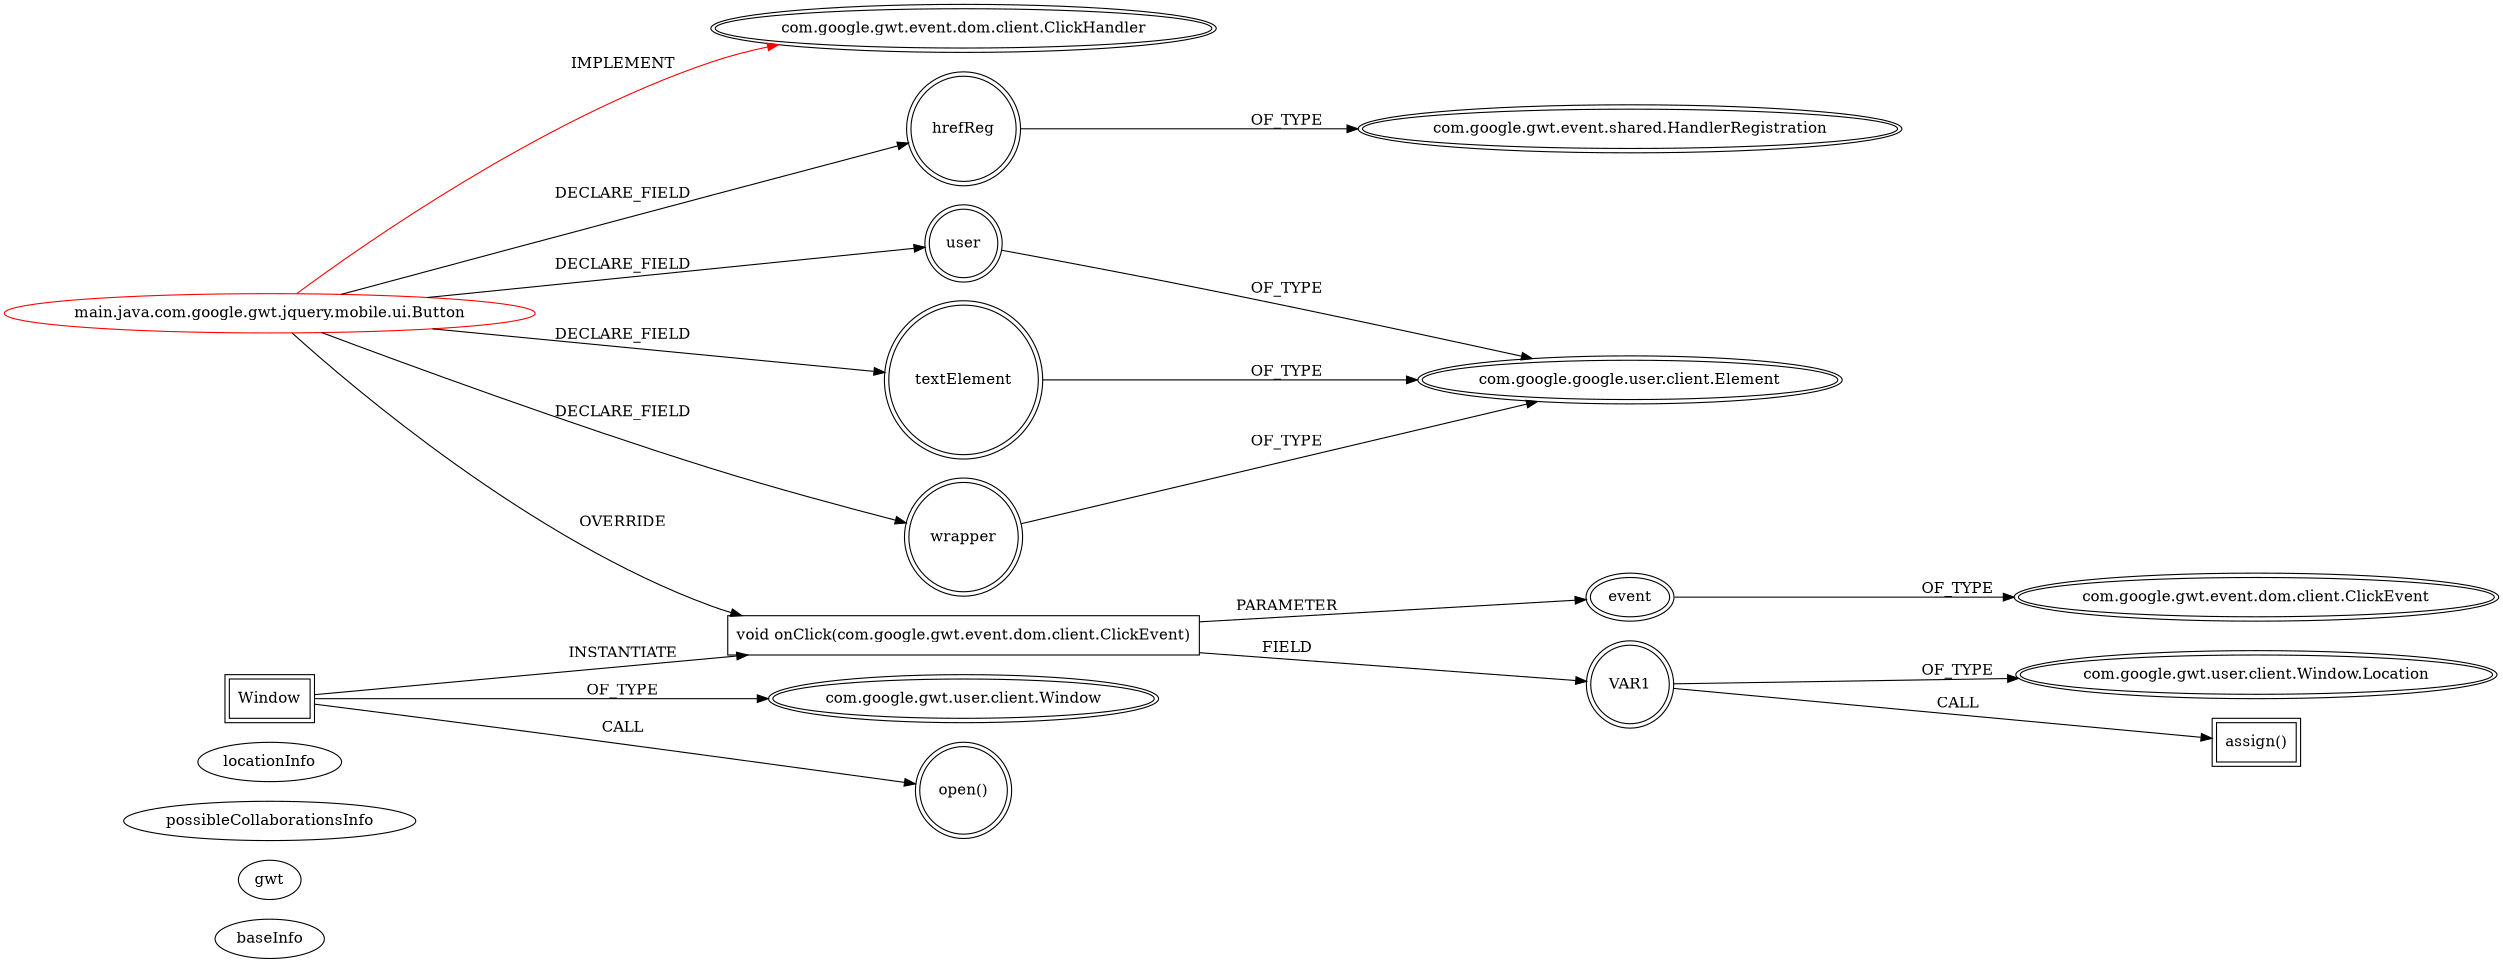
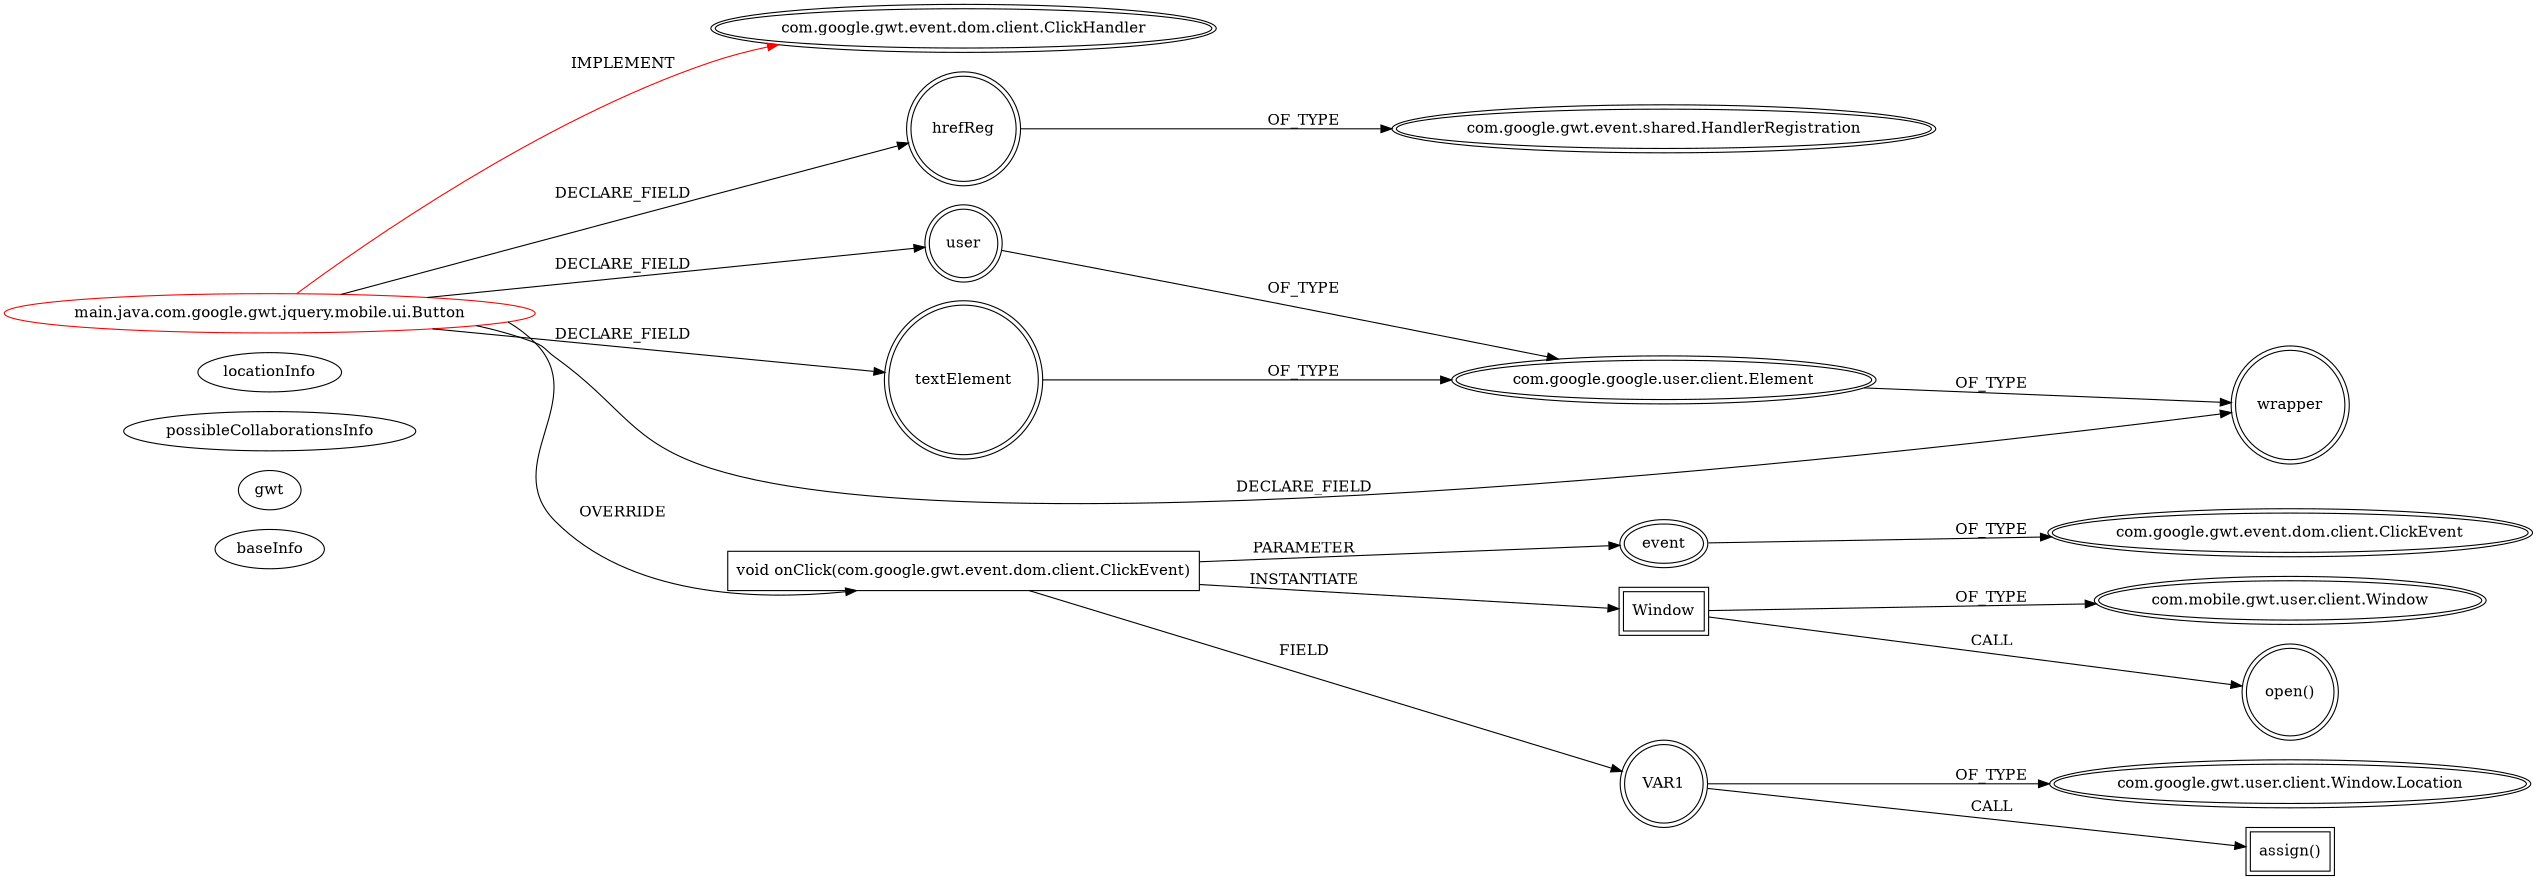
edge "wrapper" -> "com.google.google.user.client.Element": reversed
edge "Window" -> "void onClick(com.google.gwt.event.dom.client.ClickEvent)": reversed
node "com.google.gwt.user.client.Window": label "com.google.gwt.user.client.Window" -> "com.mobile.gwt.user.client.Window"
